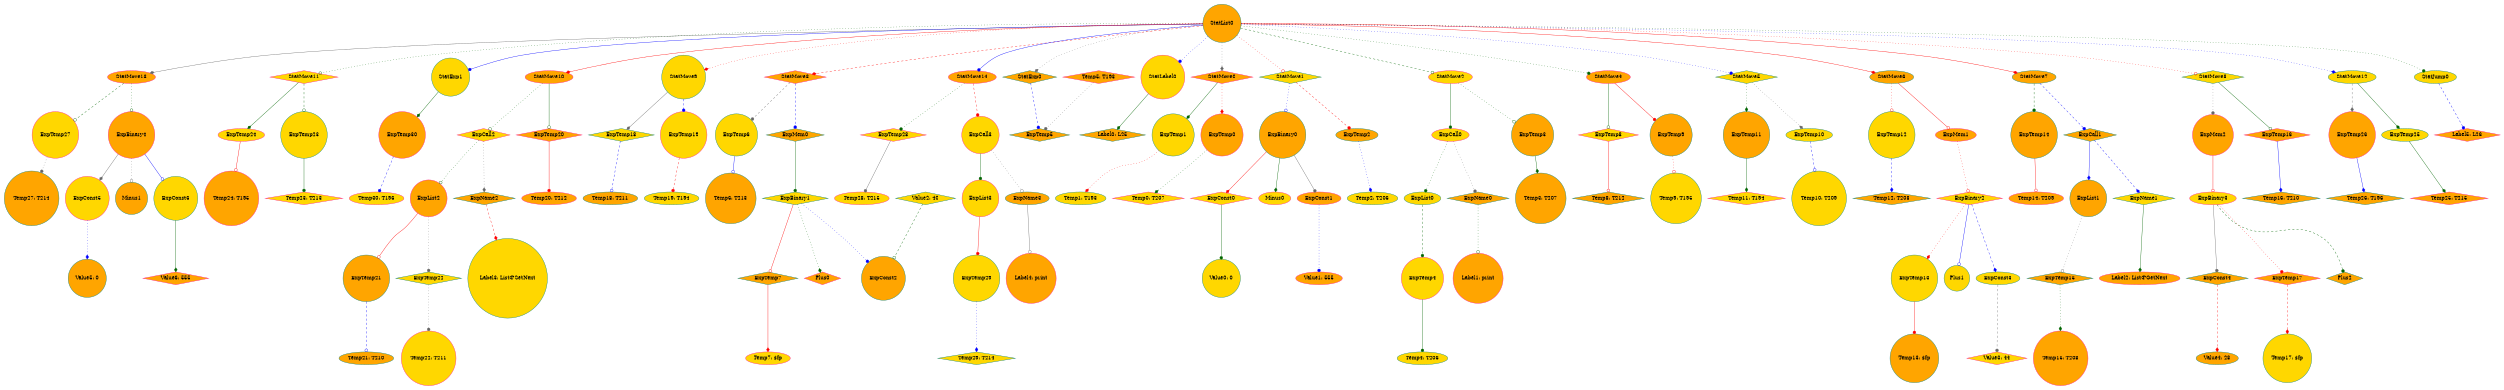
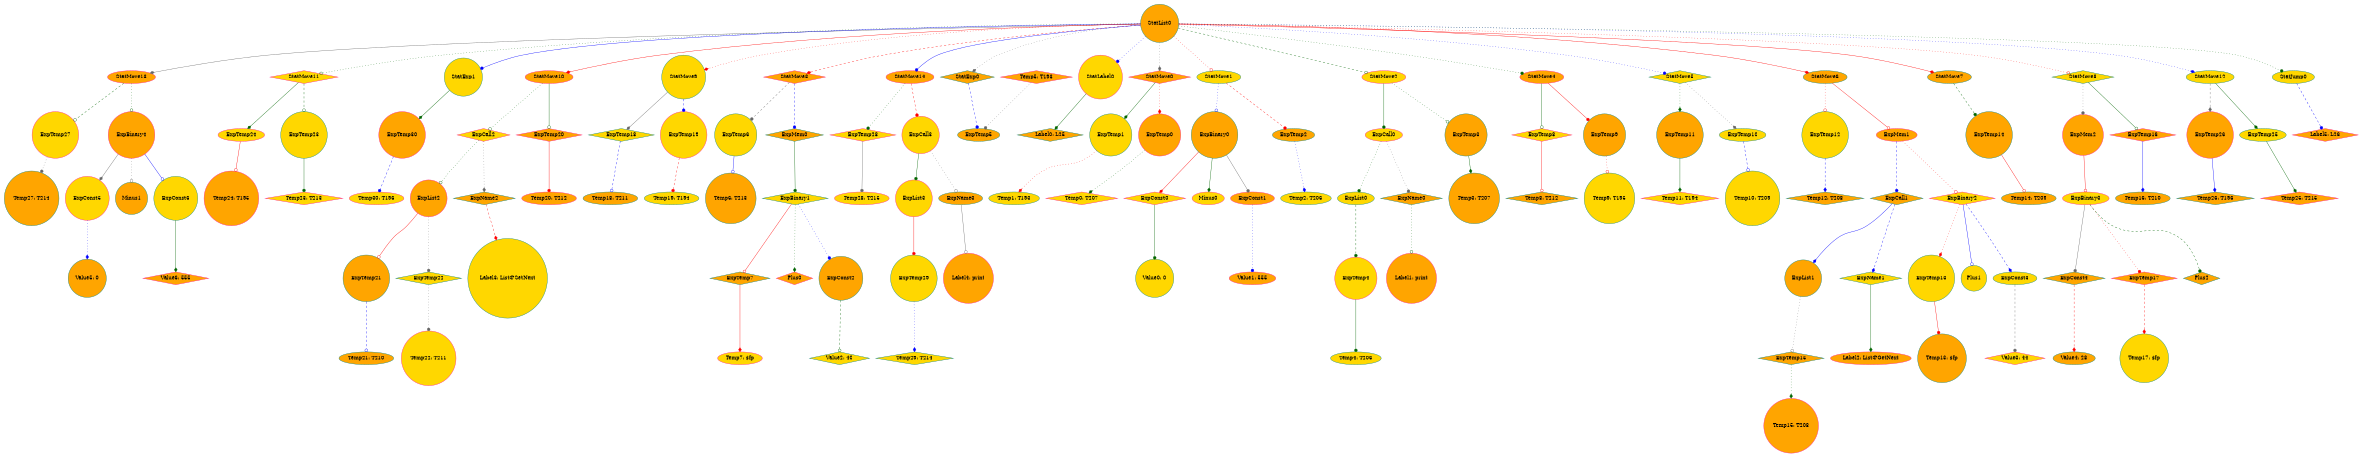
node "StatMove1": shape diamond -> ellipse
edge "StatMove7" -> "ExpCall1": now "ExpMem1" -> "ExpCall1"
node "ExpTemp5": shape diamond -> ellipse
node "Temp14: T209": color deeppink -> teal
node "Temp16: T210": shape diamond -> ellipse
edge "Value2: 40" -> "ExpConst2": reversed
